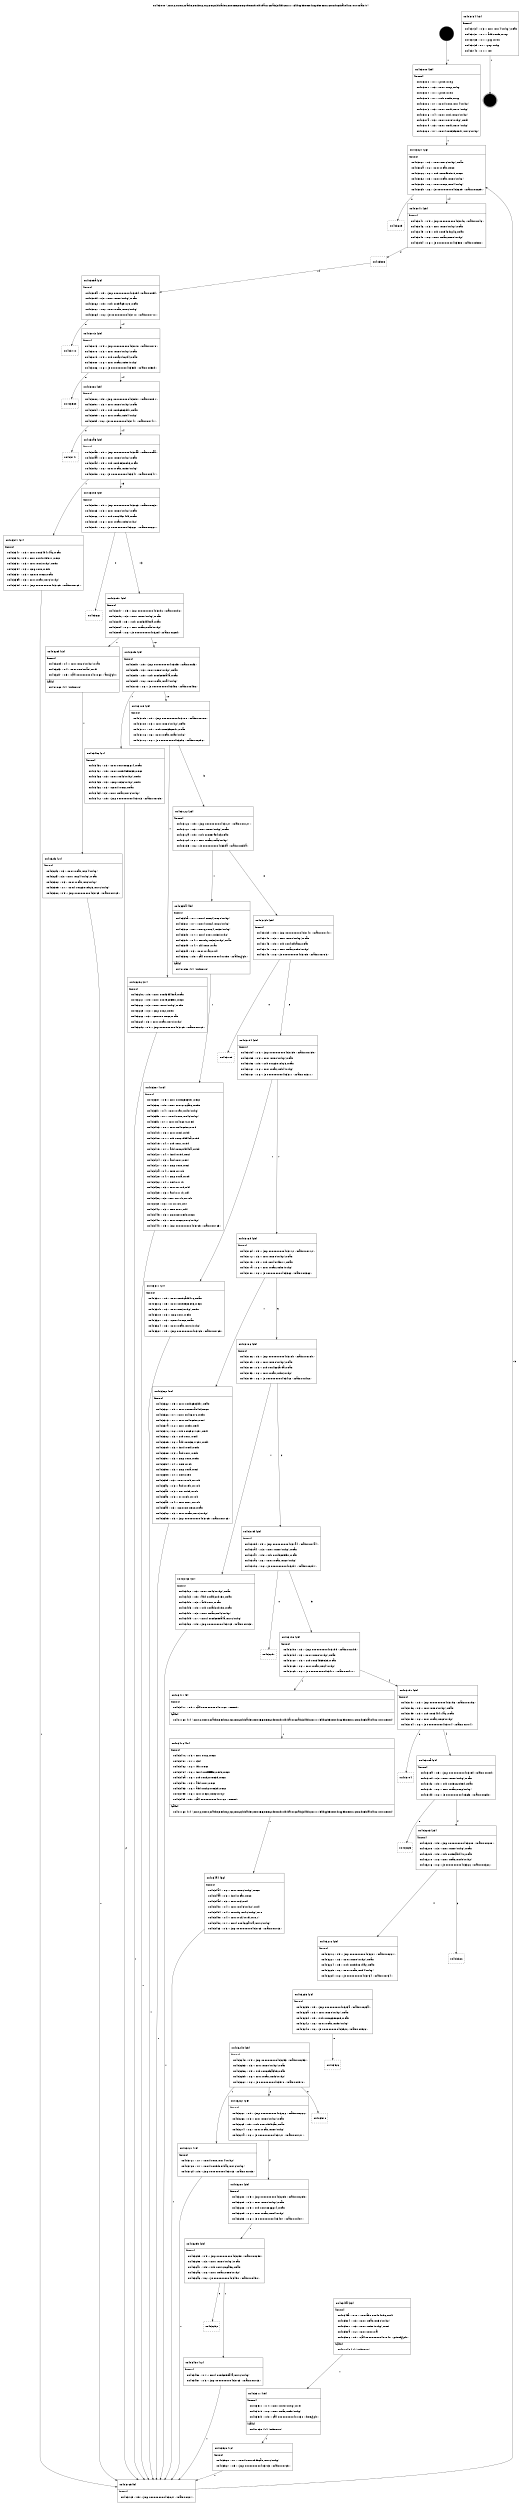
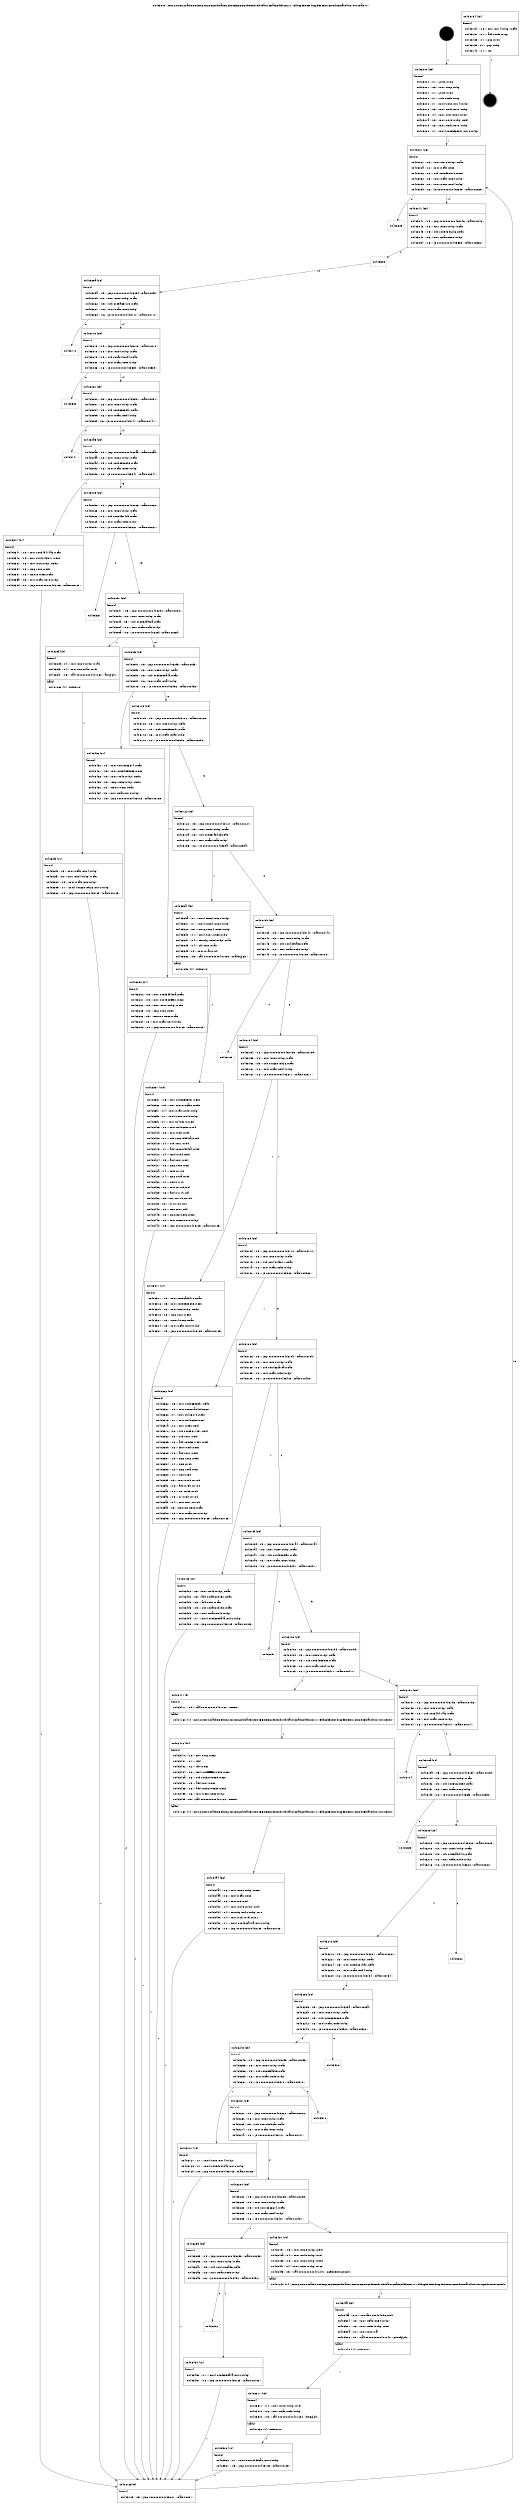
edge "0x40321c [25]" -> "0x403235 [25]": added, label "3"
edge "0x403235 [25]" -> "0x40324e [25]": added, label "3"
node "0x4034e7 [19]": added
